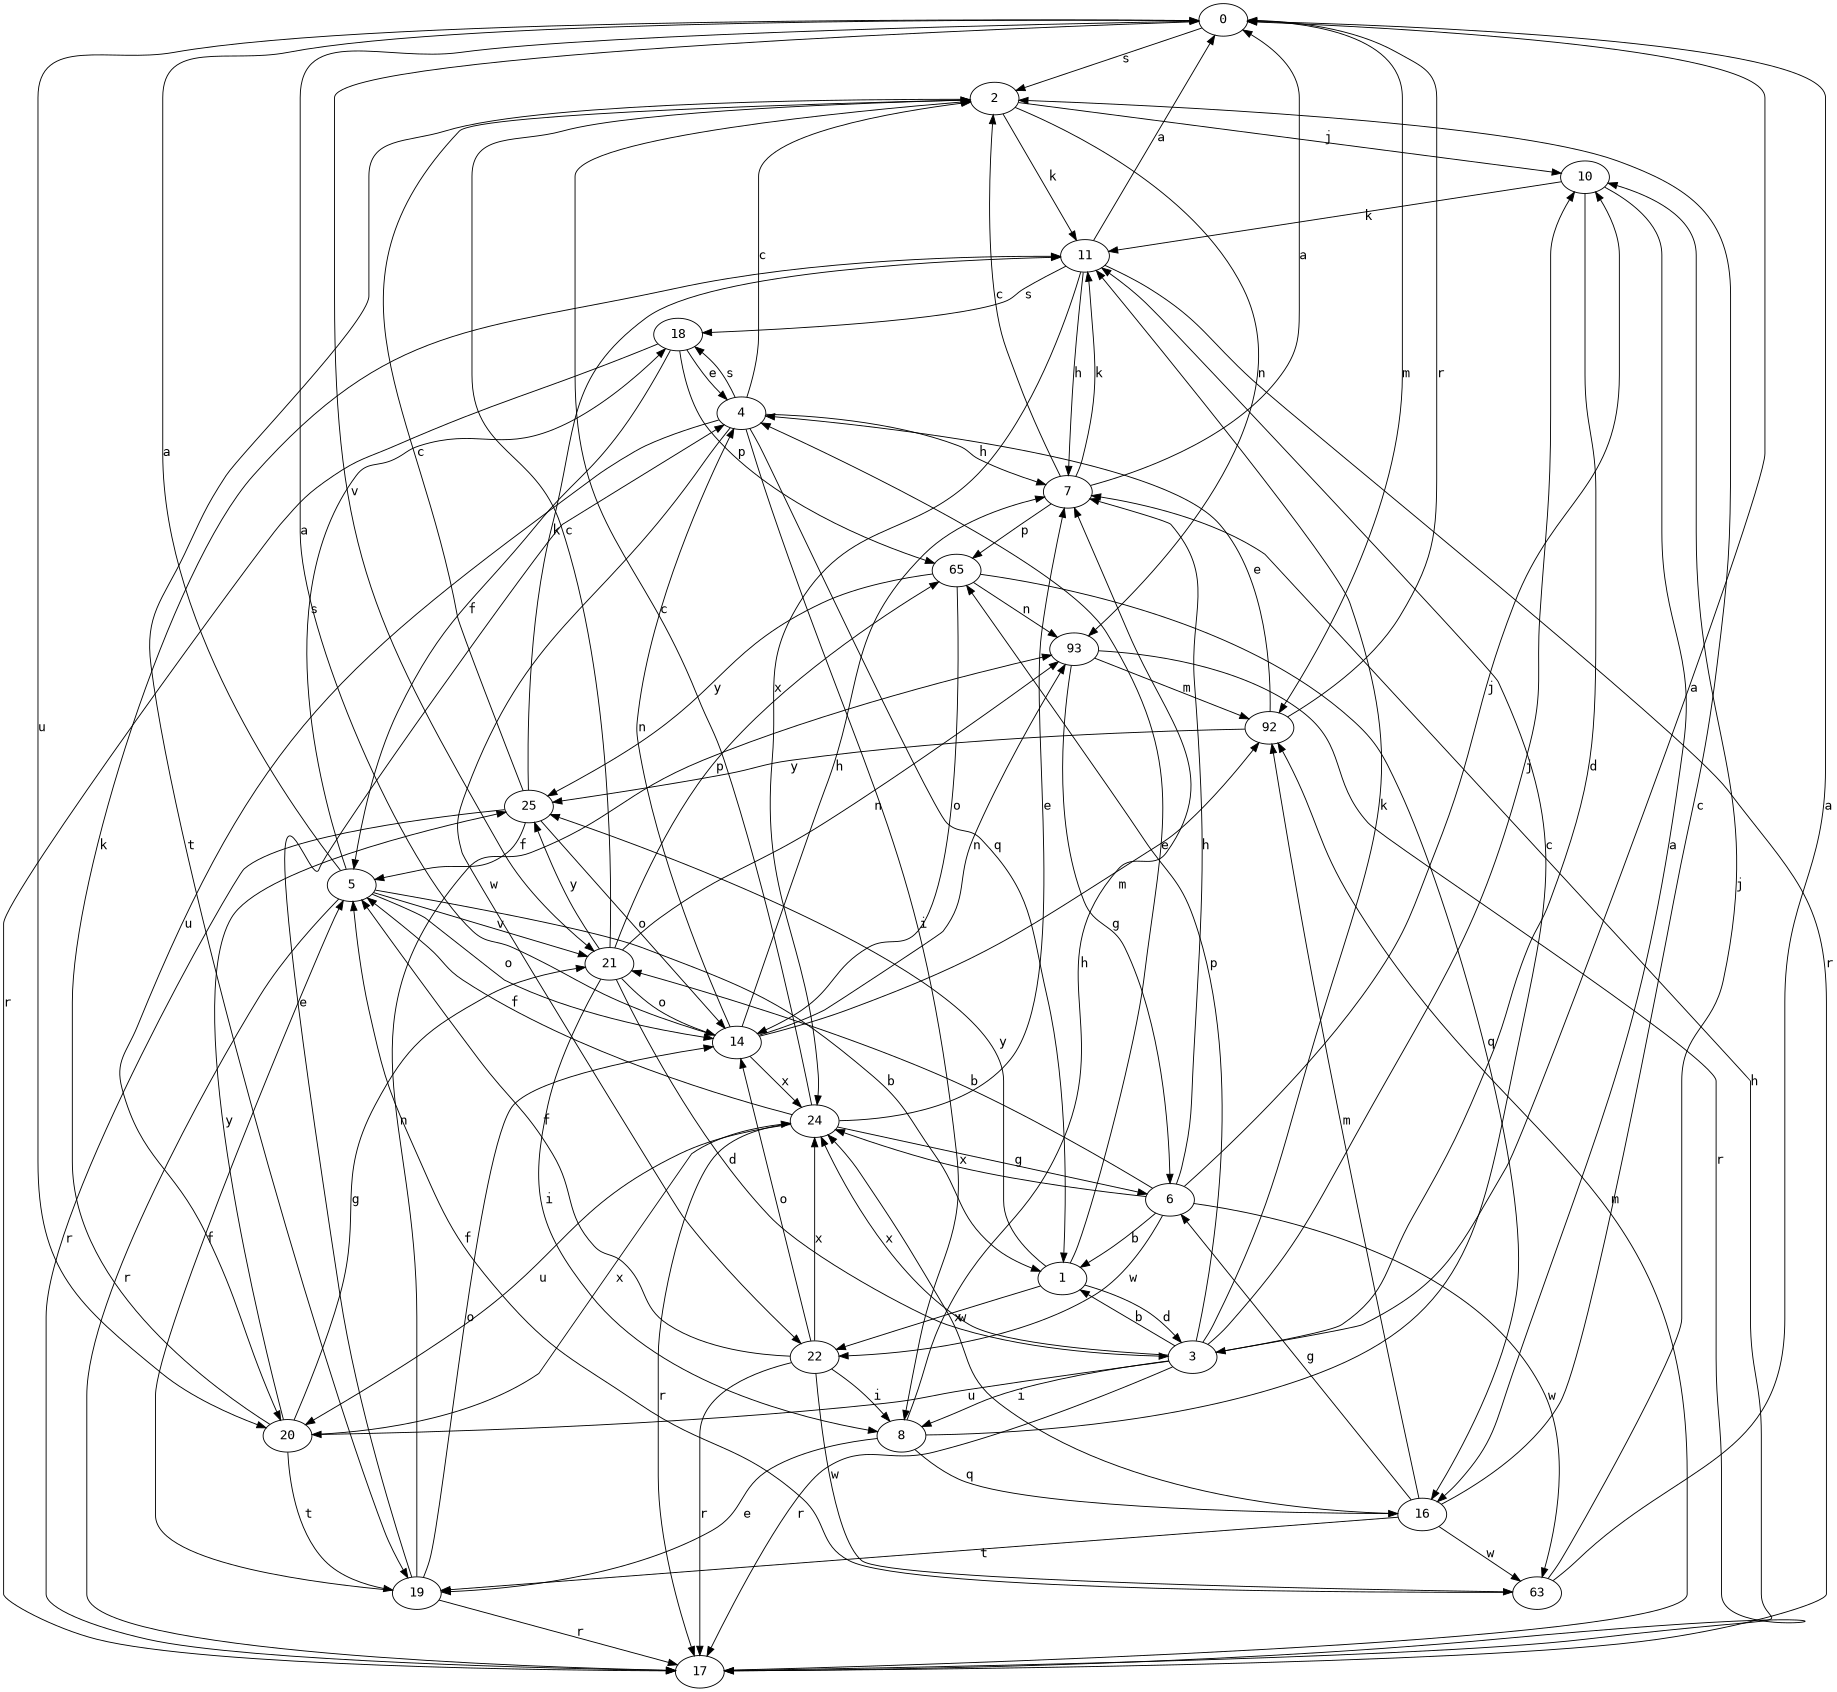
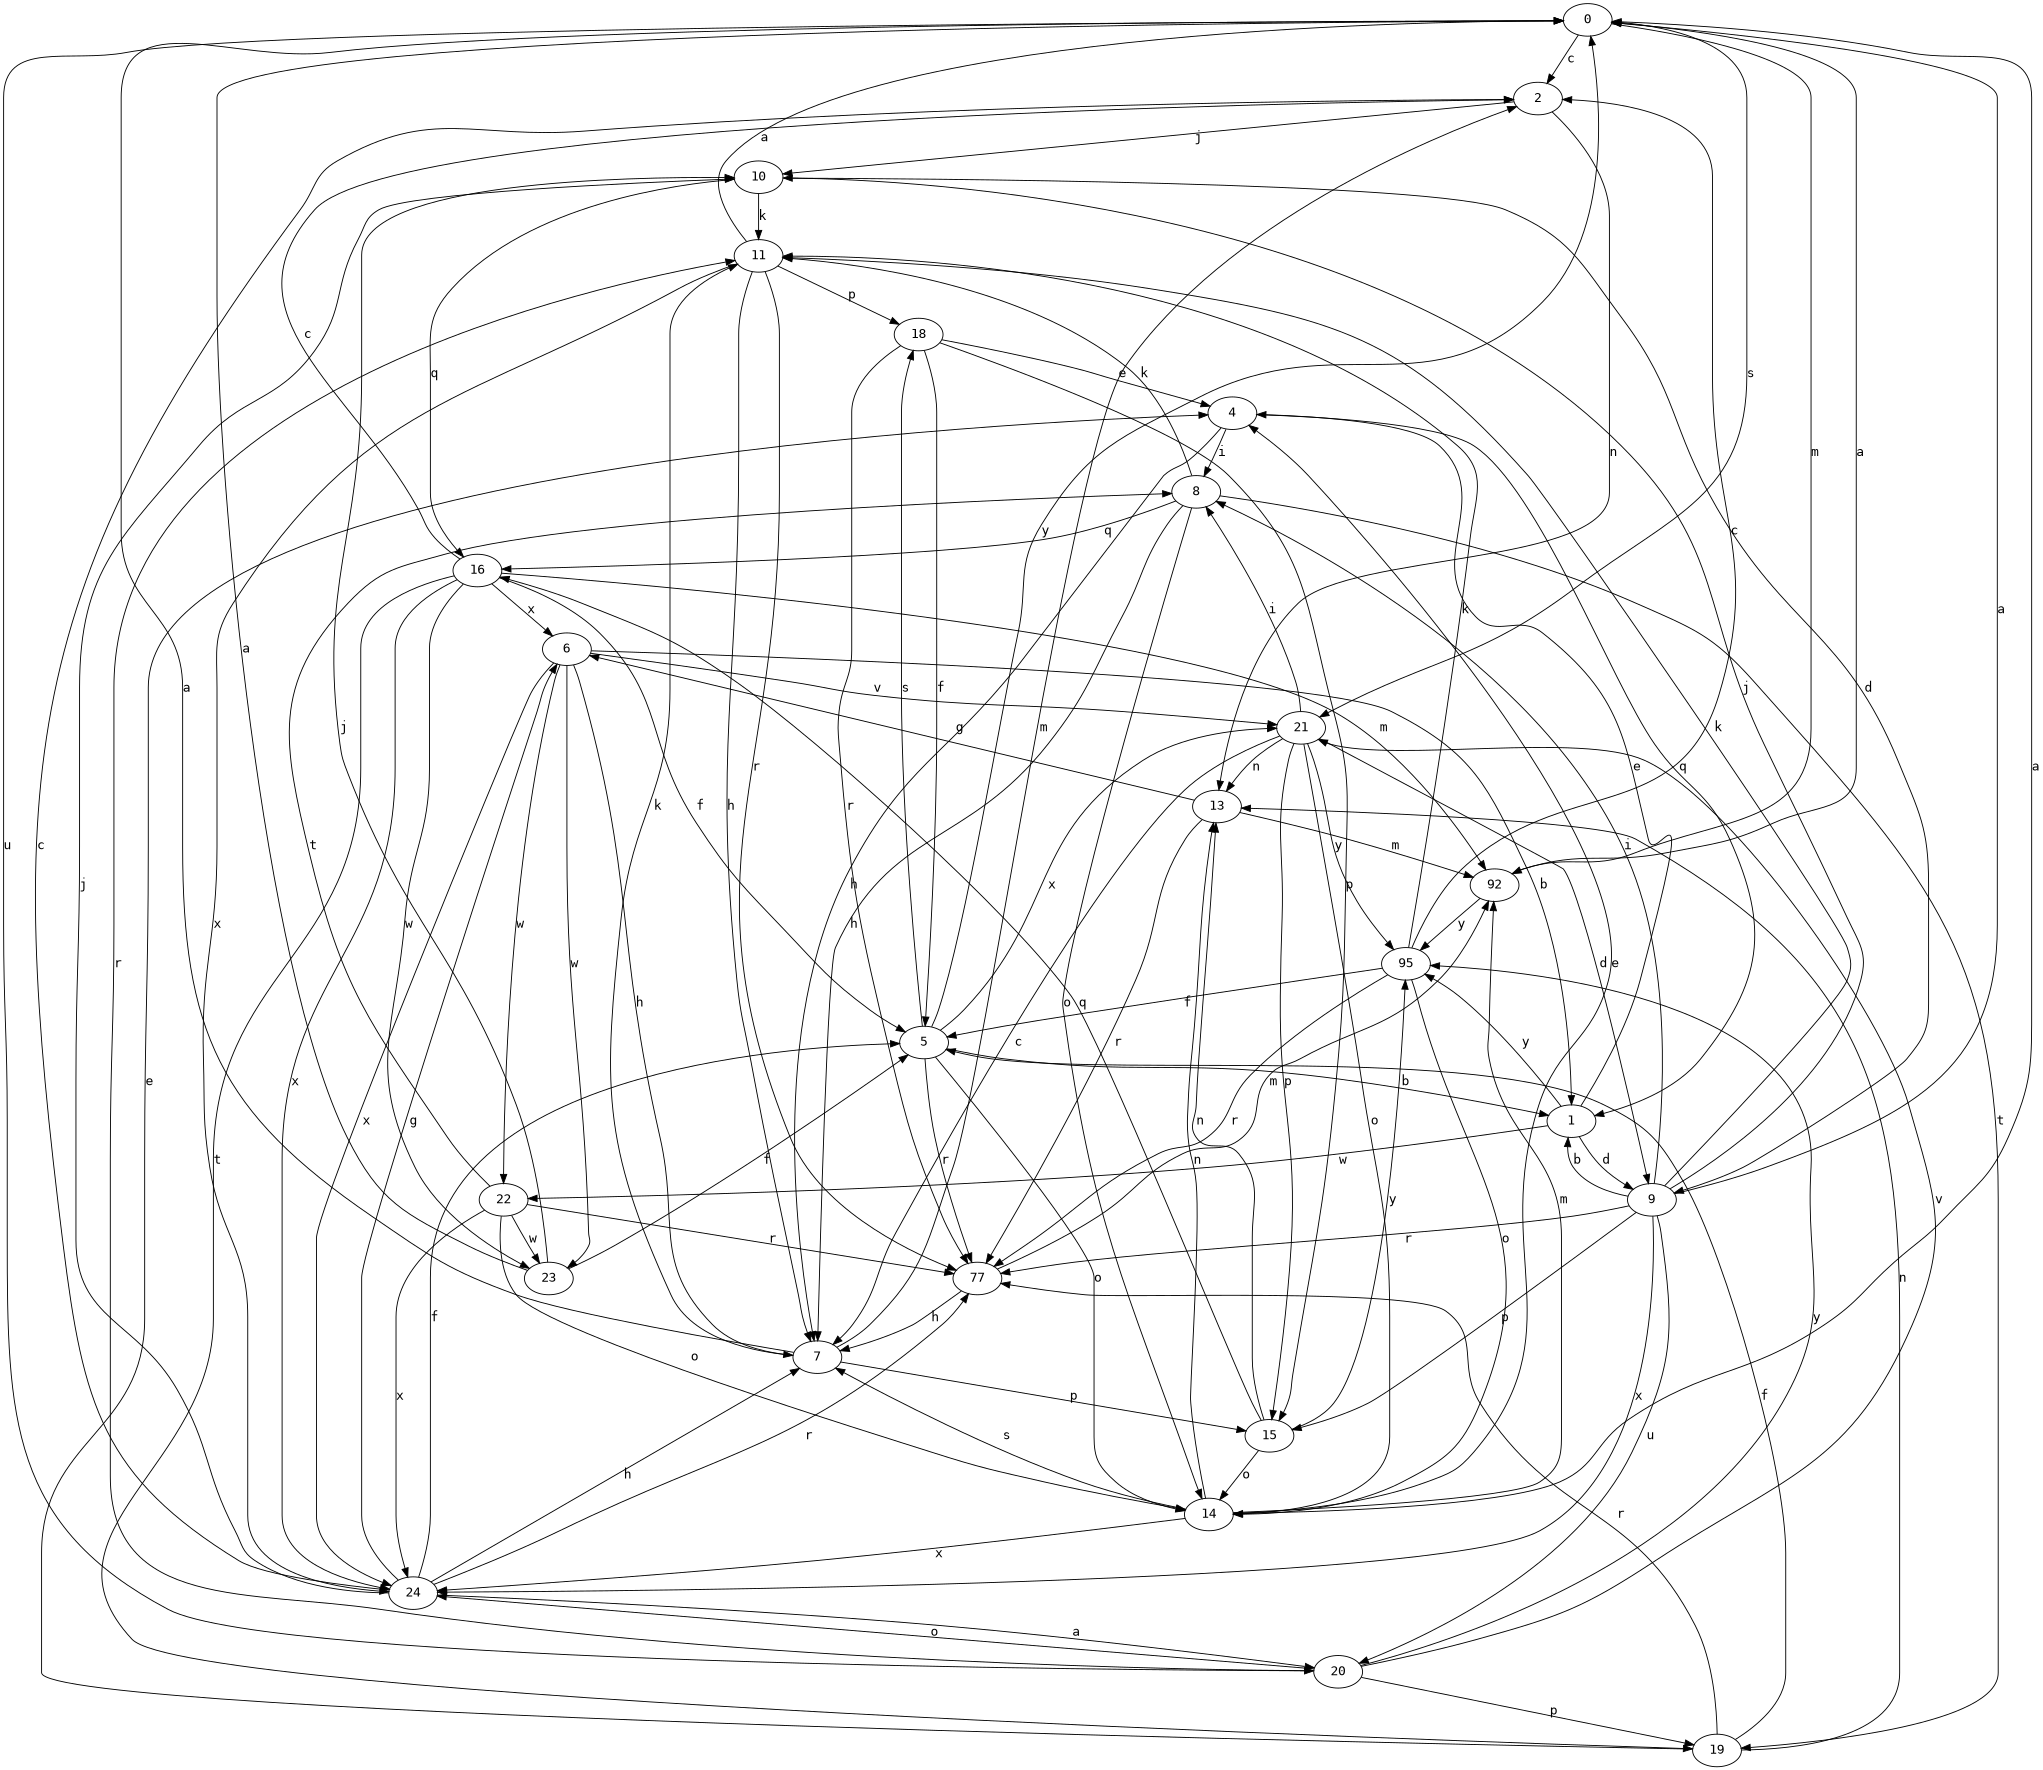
edge "0" -> "2": label "s" -> "c"
edge "2" -> "11": removed, label "k"
edge "4" -> "2": removed, label "c"
edge "7" -> "2": label "c" -> "m"
edge "11" -> "18": label "s" -> "p"
edge "21" -> "2": now "21" -> "7"
edge "4" -> "18": removed, label "s"
edge "92" -> "0": label "r" -> "a"
edge "5" -> "0": label "a" -> "y"
edge "92" -> "4": removed, label "e"
edge "0" -> "21": label "v" -> "s"
edge "2" -> "19": removed, label "t"
node "65": label "65" -> "15"
node "93": label "93" -> "13"
edge "6" -> "10": now "24" -> "10"
edge "14" -> "4": label "n" -> "e"
edge "14" -> "7": label "h" -> "s"
node "25": label "25" -> "95"
edge "24" -> "7": label "e" -> "h"
edge "4" -> "20": removed, label "u"
edge "20" -> "11": label "k" -> "r"
edge "8" -> "11": label "c" -> "k"
edge "10" -> "16": label "a" -> "q"
edge "4" -> "22": removed, label "w"
edge "5" -> "21": label "v" -> "x"
edge "6" -> "21": label "b" -> "v"
edge "22" -> "5": now "16" -> "5"
edge "20" -> "21": label "g" -> "v"
edge "19" -> "14": now "8" -> "14"
edge "24" -> "20": label "u" -> "a"
edge "20" -> "24": label "x" -> "o"
node "3": label "3" -> "9"
edge "16" -> "6": label "g" -> "x"
edge "22" -> "8": label "i" -> "t"
edge "20" -> "19": label "t" -> "p"
edge "8" -> "19": label "e" -> "t"
node "63": label "63" -> "23"
node "17": label "17" -> "77"
